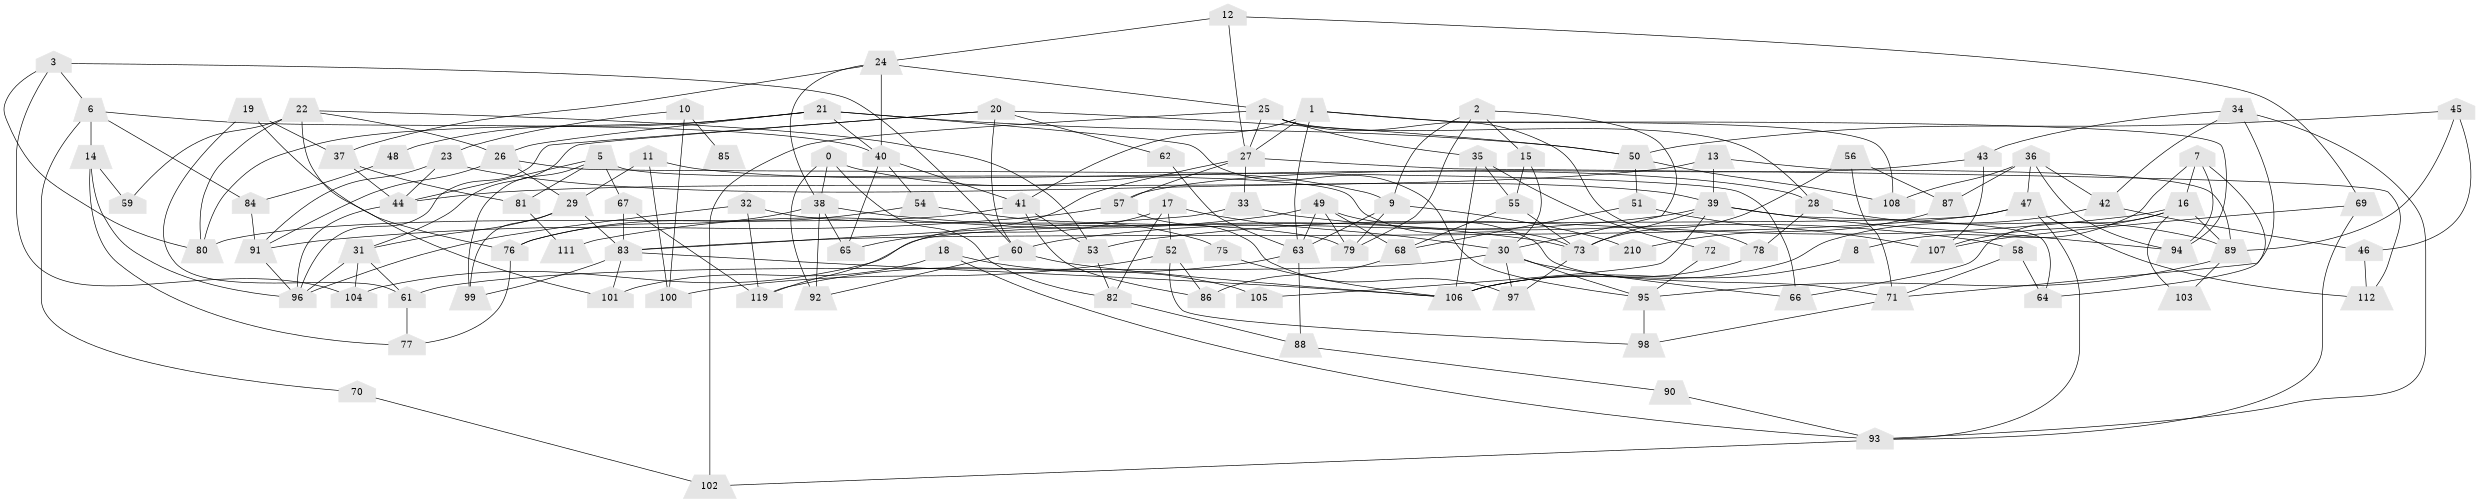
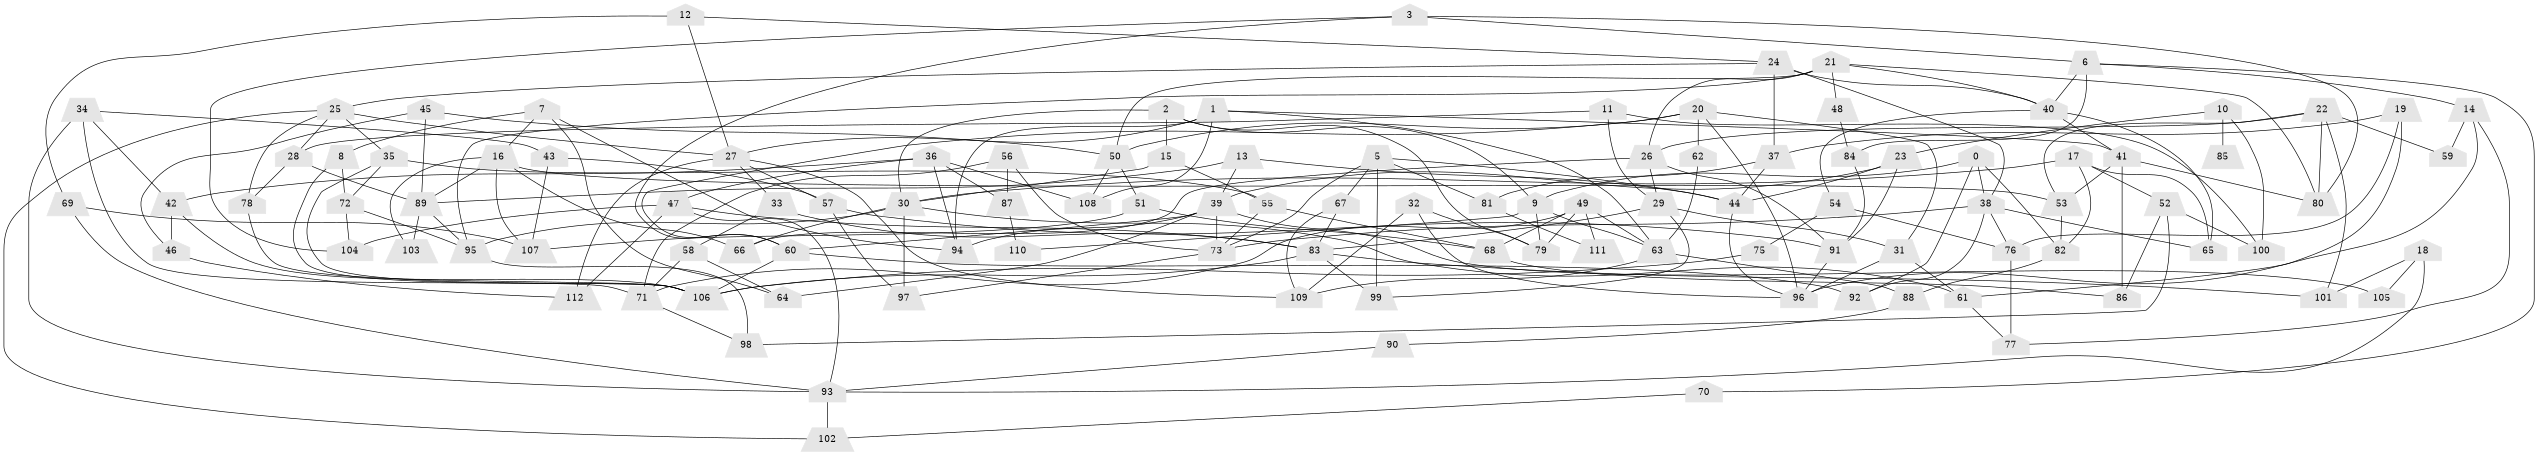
edge "8" -- "72": added
node "210": label "210" -> "110"
edge "31" -- "104": now "72" -- "104"
node "119": label "119" -> "109"
